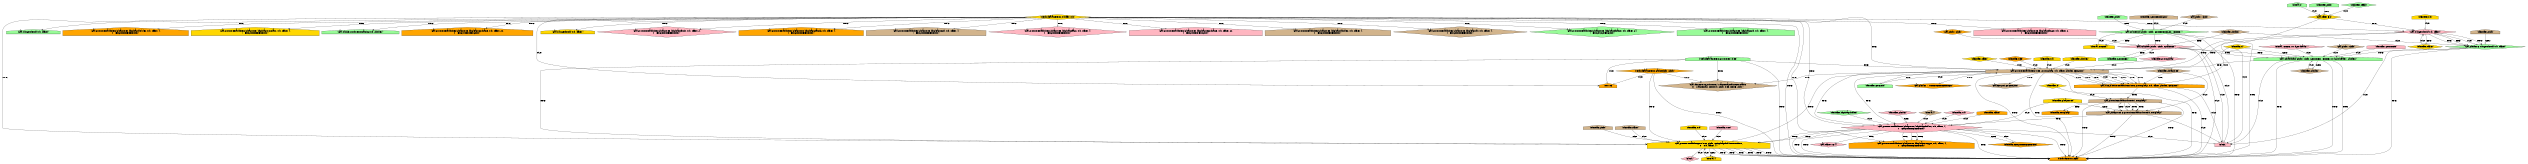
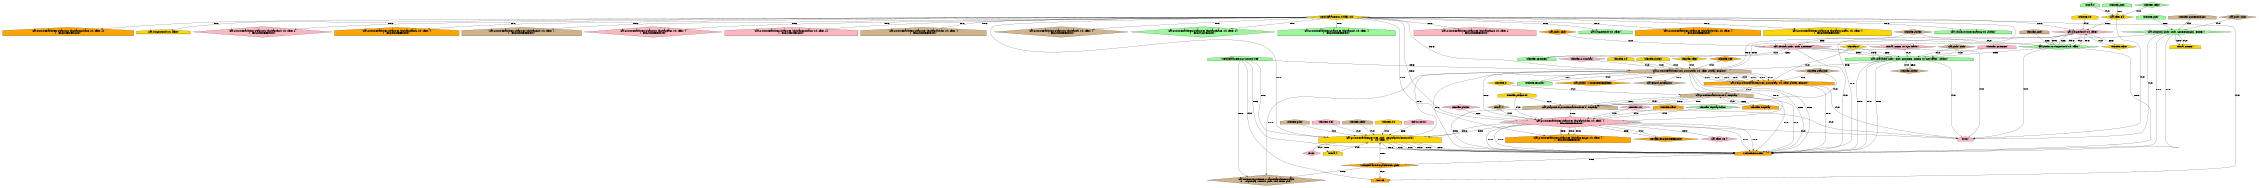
edge "(Identifier,ett_pktap)" -> "(Call,proto_item_add_subtree(ti, ett_pktap))": added, label "AST:"
node "(Return,return;)": added
edge "(MethodParameterIn,packet_info *pinfo)" -> "(MethodReturn,RET)": reversed
